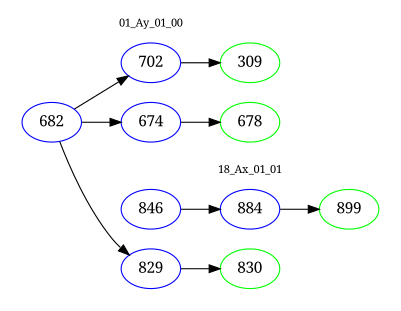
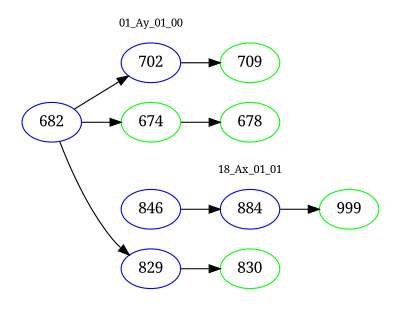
node "309": label "309" -> "709"
node "674": color blue -> green
node "899": label "899" -> "999"
